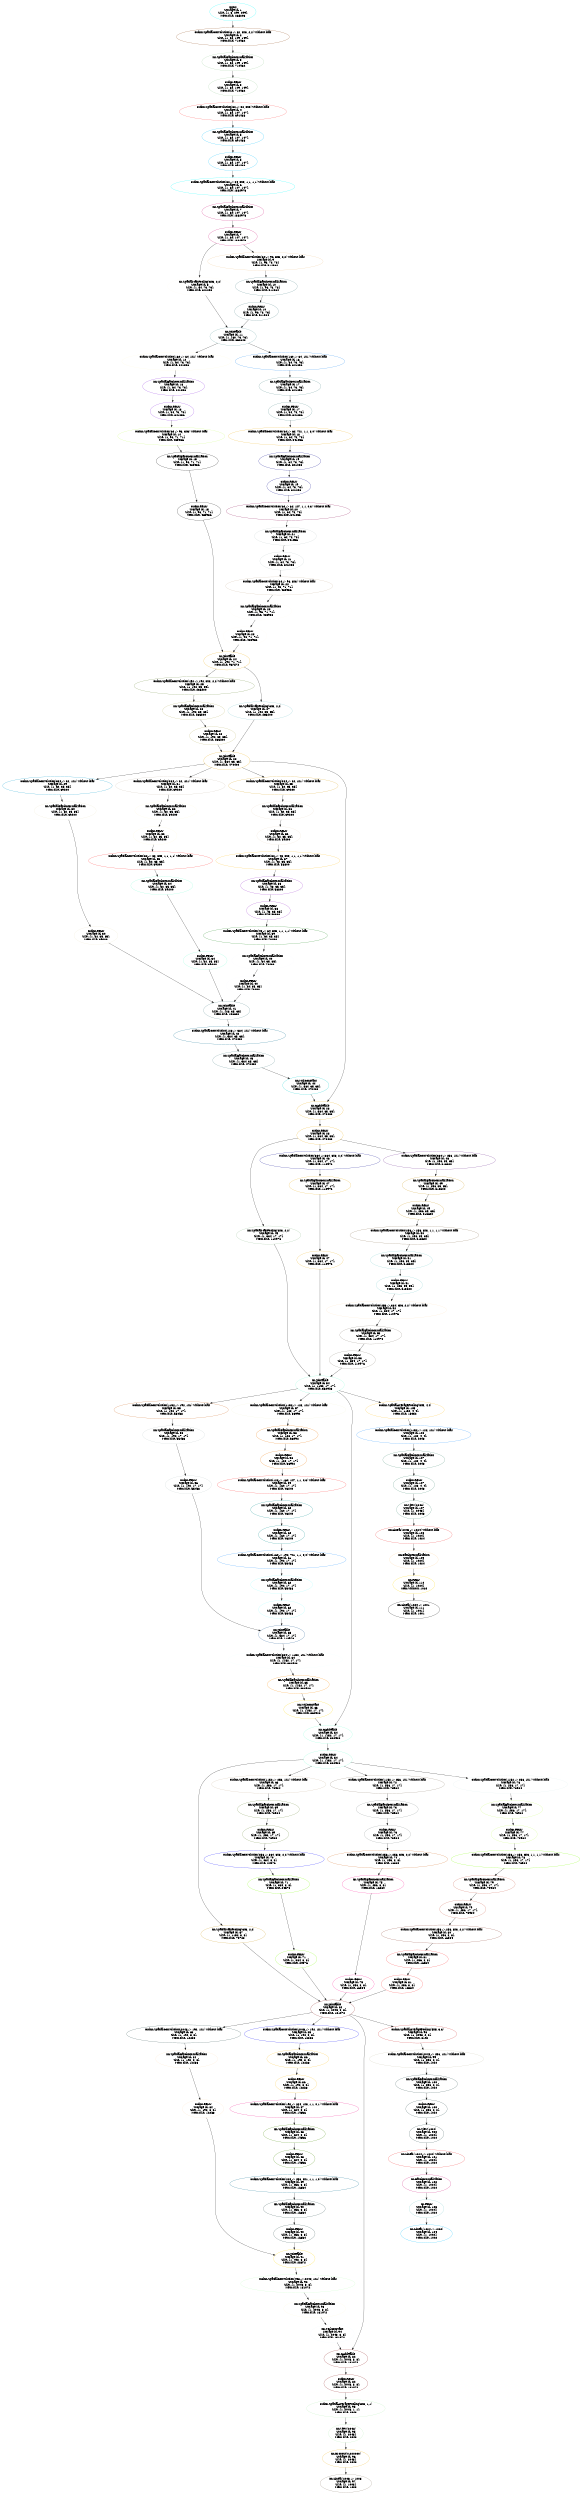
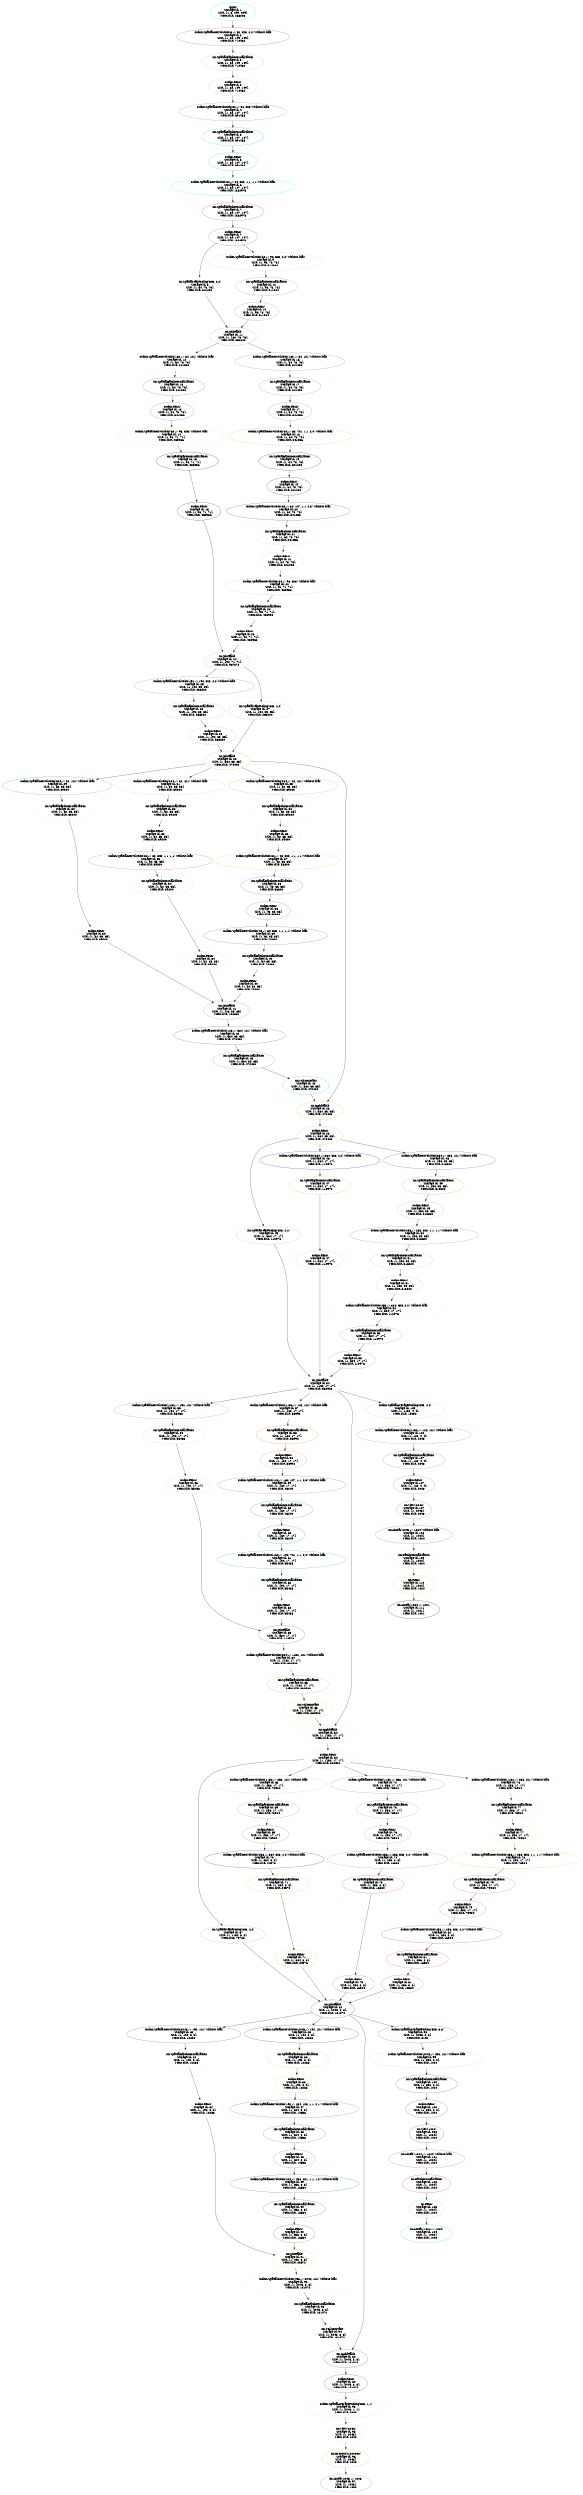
node "nn.ReLU Storage id: 110 Size: {1, 1024} Mem without: 1024": label "nn.ReLU Storage id: 110 Size: {1, 1024} Mem without: 1024" -> "nn.ReLU Storage id: 110 Size: {1, 1024} Mem size: 1024"
